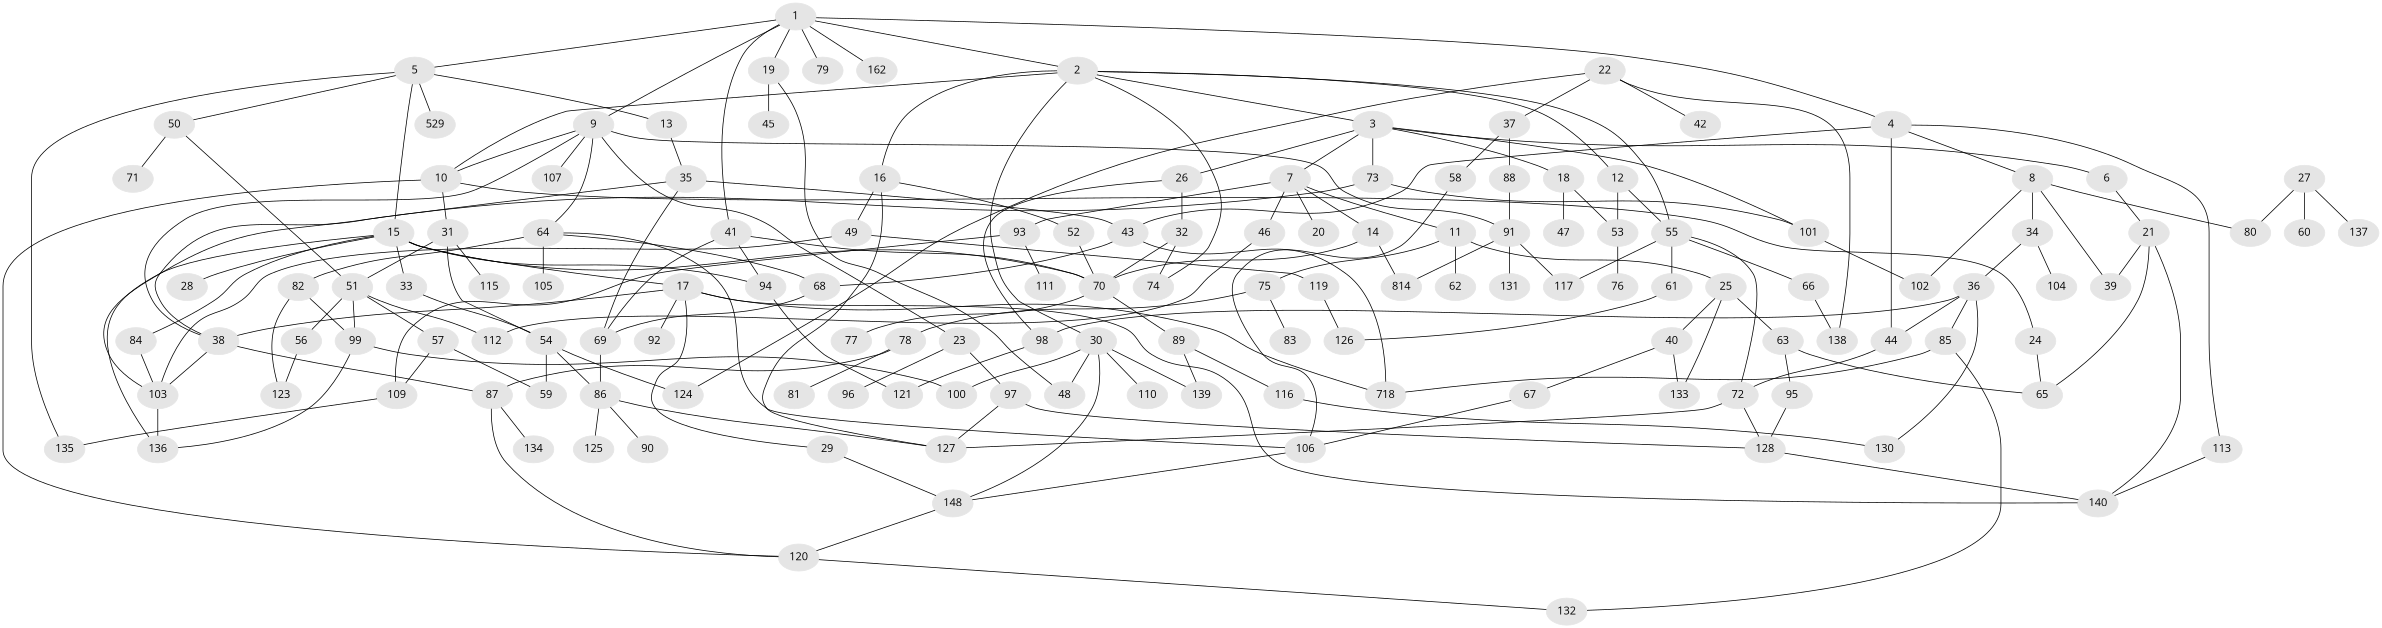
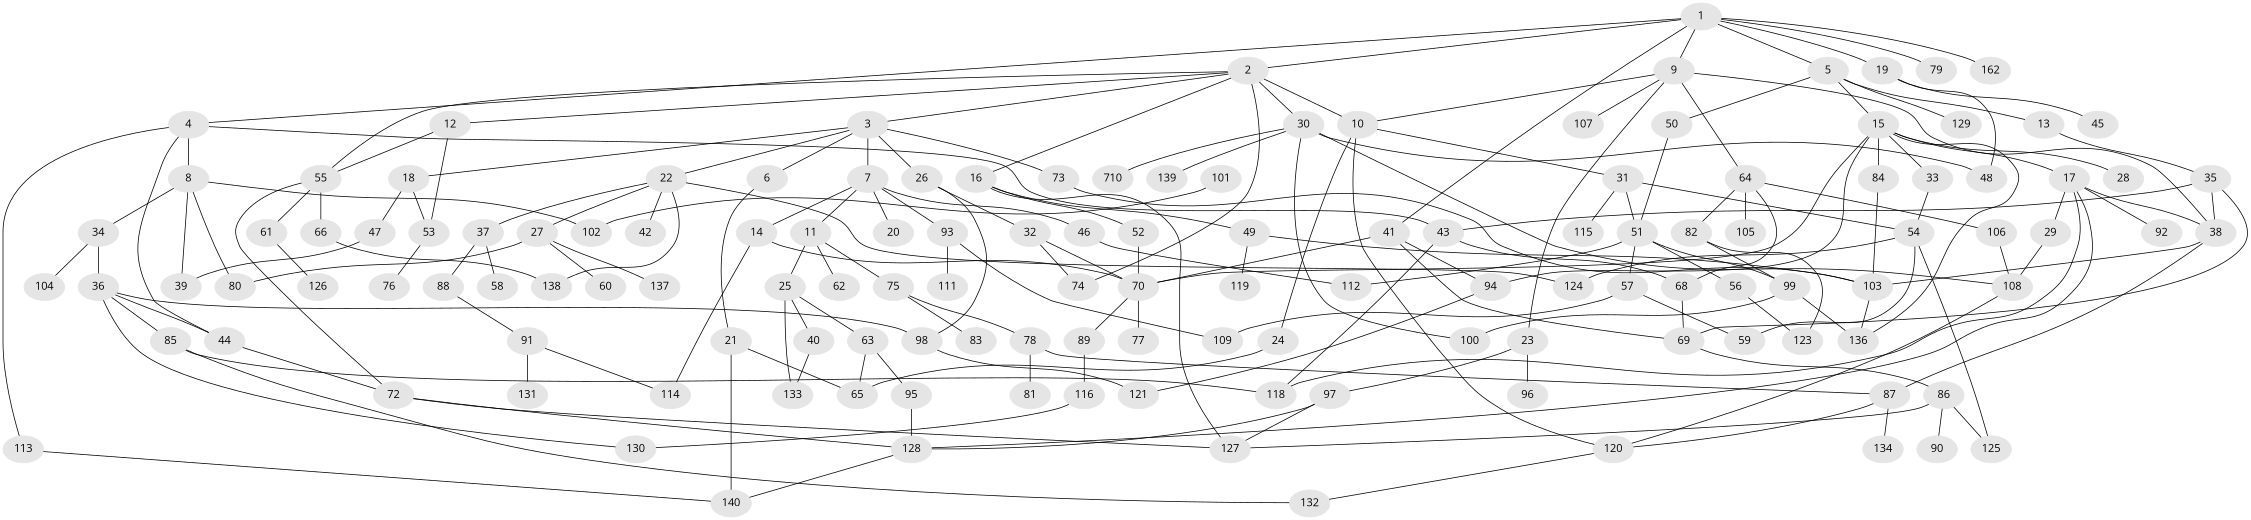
node "529": label "529" -> "129"
edge "9" -- "91": removed
edge "3" -- "101": now "3" -- "22"
node "71": removed
edge "73" -- "101": removed
edge "22" -- "27": added
edge "58" -- "106": removed
edge "21" -- "39": now "47" -- "39"
node "814": label "814" -> "114"
node "117": removed
edge "119" -- "126": removed
edge "89" -- "139": removed
edge "54" -- "86": now "54" -- "125"
node "110": label "110" -> "710"
node "718": label "718" -> "118"
node "67": removed
node "135": removed
edge "17" -- "140": now "17" -- "128"
node "148": label "148" -> "108"
